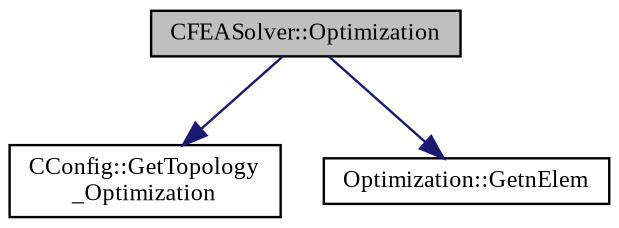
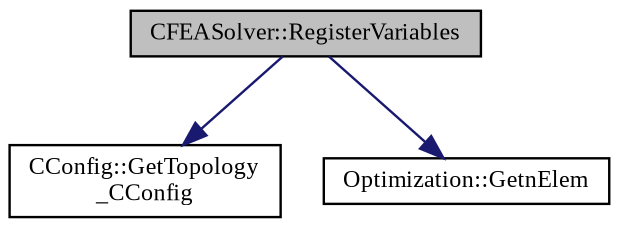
node "CFEASolver::Optimization": label "CFEASolver::Optimization" -> "CFEASolver::RegisterVariables"
node "CConfig::GetTopology _Optimization": label "CConfig::GetTopology _Optimization" -> "CConfig::GetTopology _CConfig"
